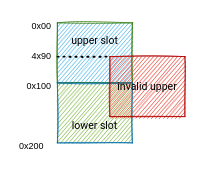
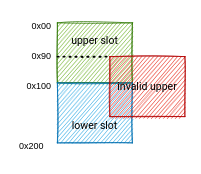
node "upper slot": fillcolor #1ba1e2 -> #60a917
node "4x90": label "4x90" -> "0x90"
node "lower slot": fillcolor #60a917 -> #1ba1e2
